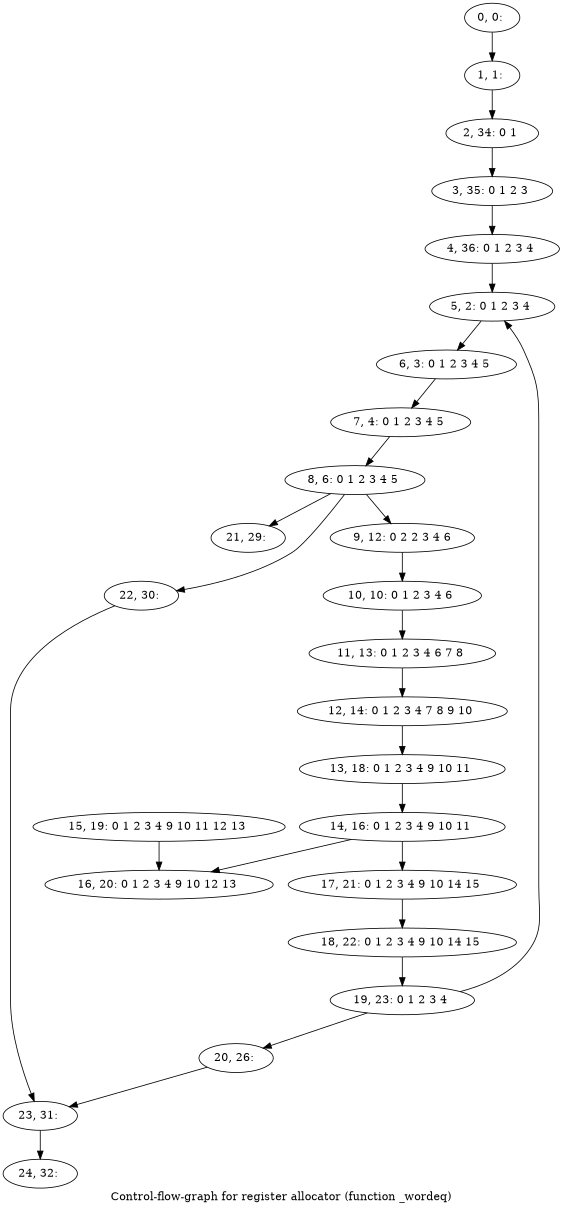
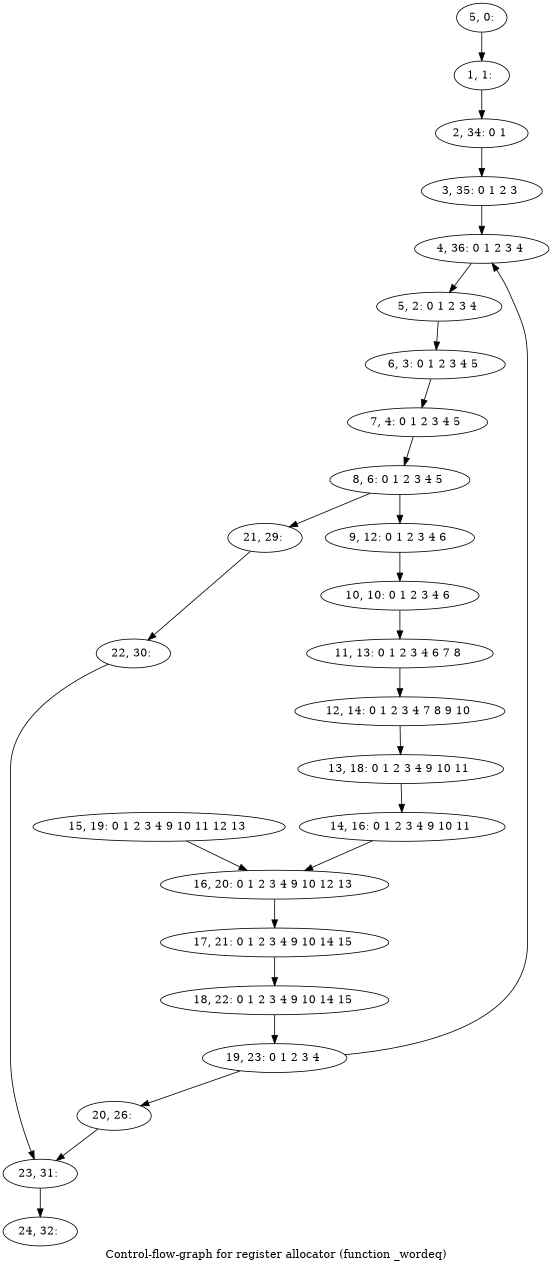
node "0, 0:": label "0, 0:" -> "5, 0:"
node "9, 12: 0 2 2 3 4 6": label "9, 12: 0 2 2 3 4 6" -> "9, 12: 0 1 2 3 4 6"
edge "8, 6: 0 1 2 3 4 5" -> "22, 30:": now "21, 29:" -> "22, 30:"
edge "19, 23: 0 1 2 3 4" -> "5, 2: 0 1 2 3 4": now "19, 23: 0 1 2 3 4" -> "4, 36: 0 1 2 3 4"
edge "14, 16: 0 1 2 3 4 9 10 11" -> "17, 21: 0 1 2 3 4 9 10 14 15": now "16, 20: 0 1 2 3 4 9 10 12 13" -> "17, 21: 0 1 2 3 4 9 10 14 15"
